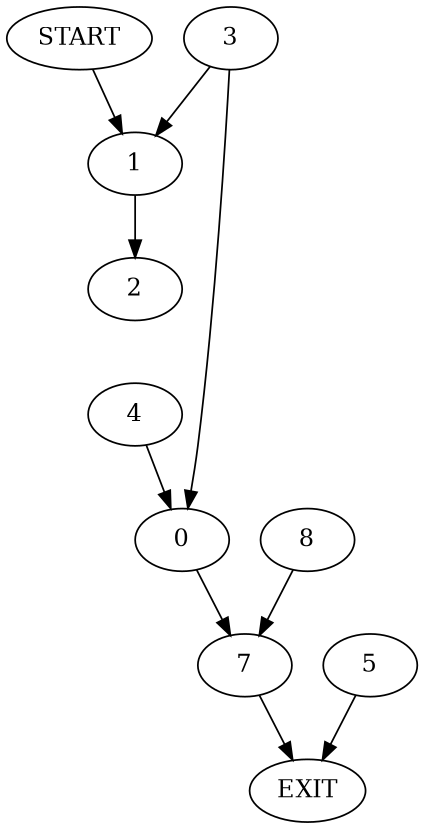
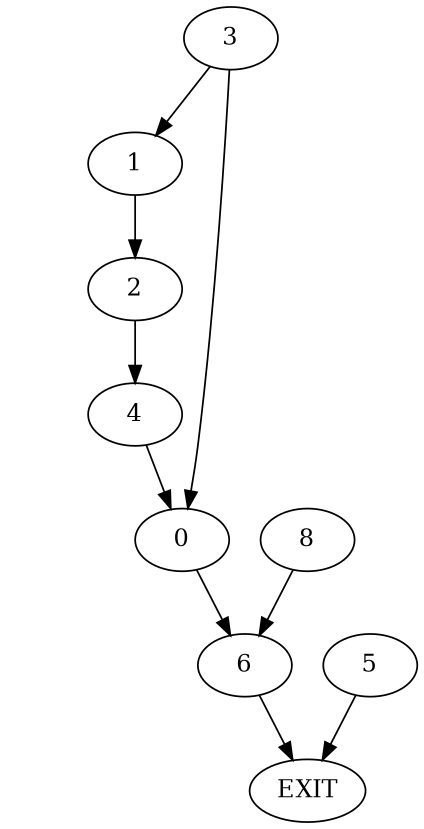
node "START": removed
edge "2" -> "4": added
node "7": label "7" -> "6"
